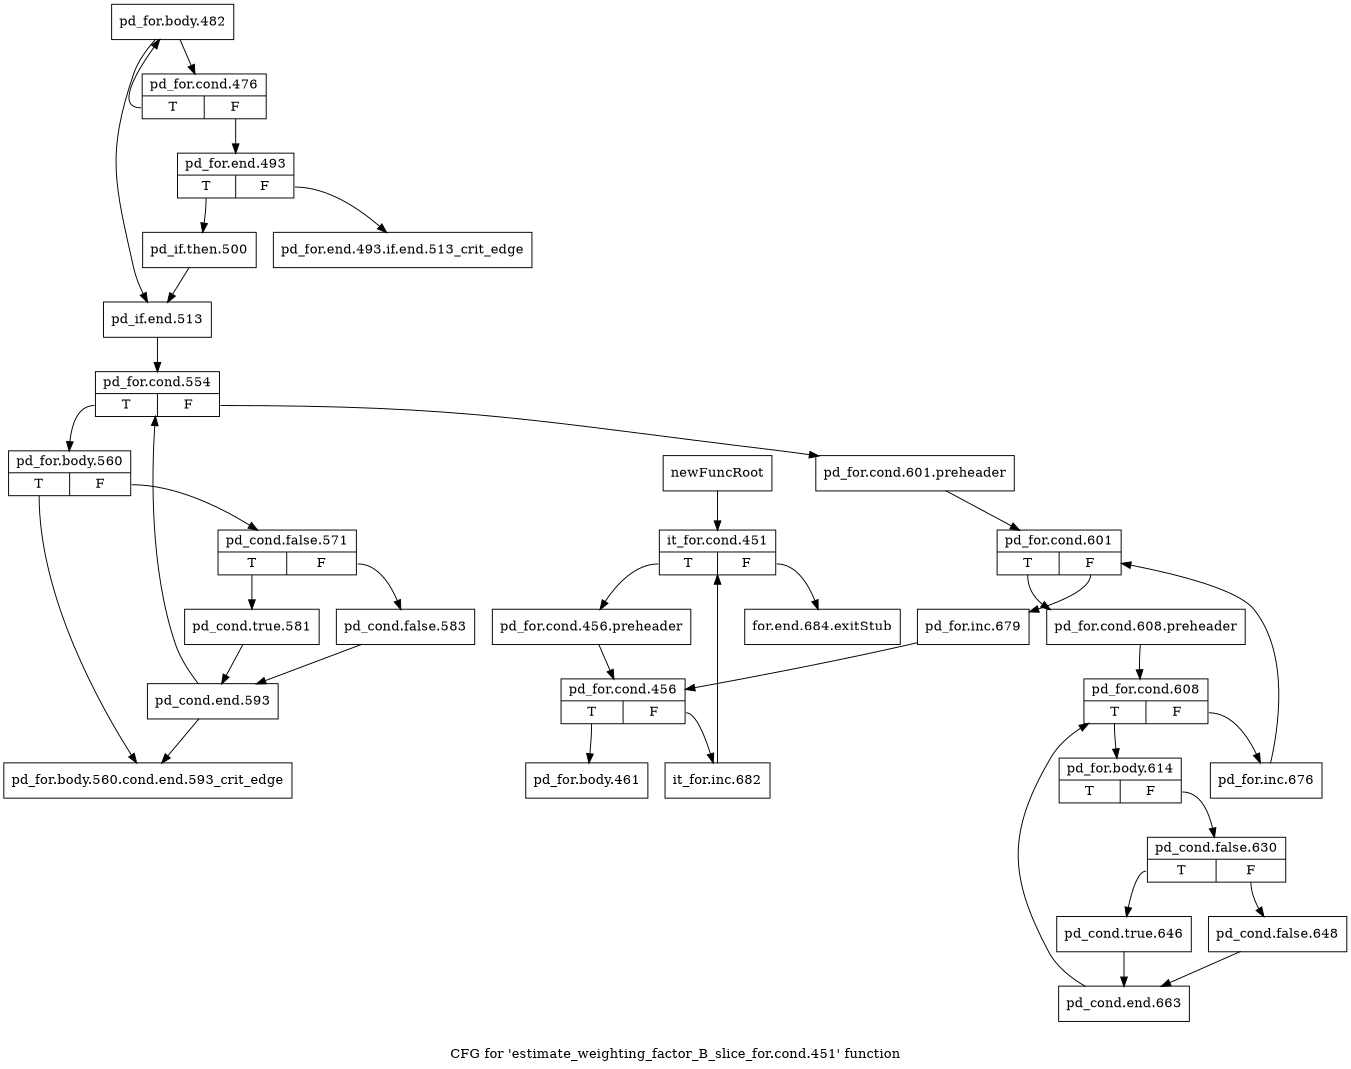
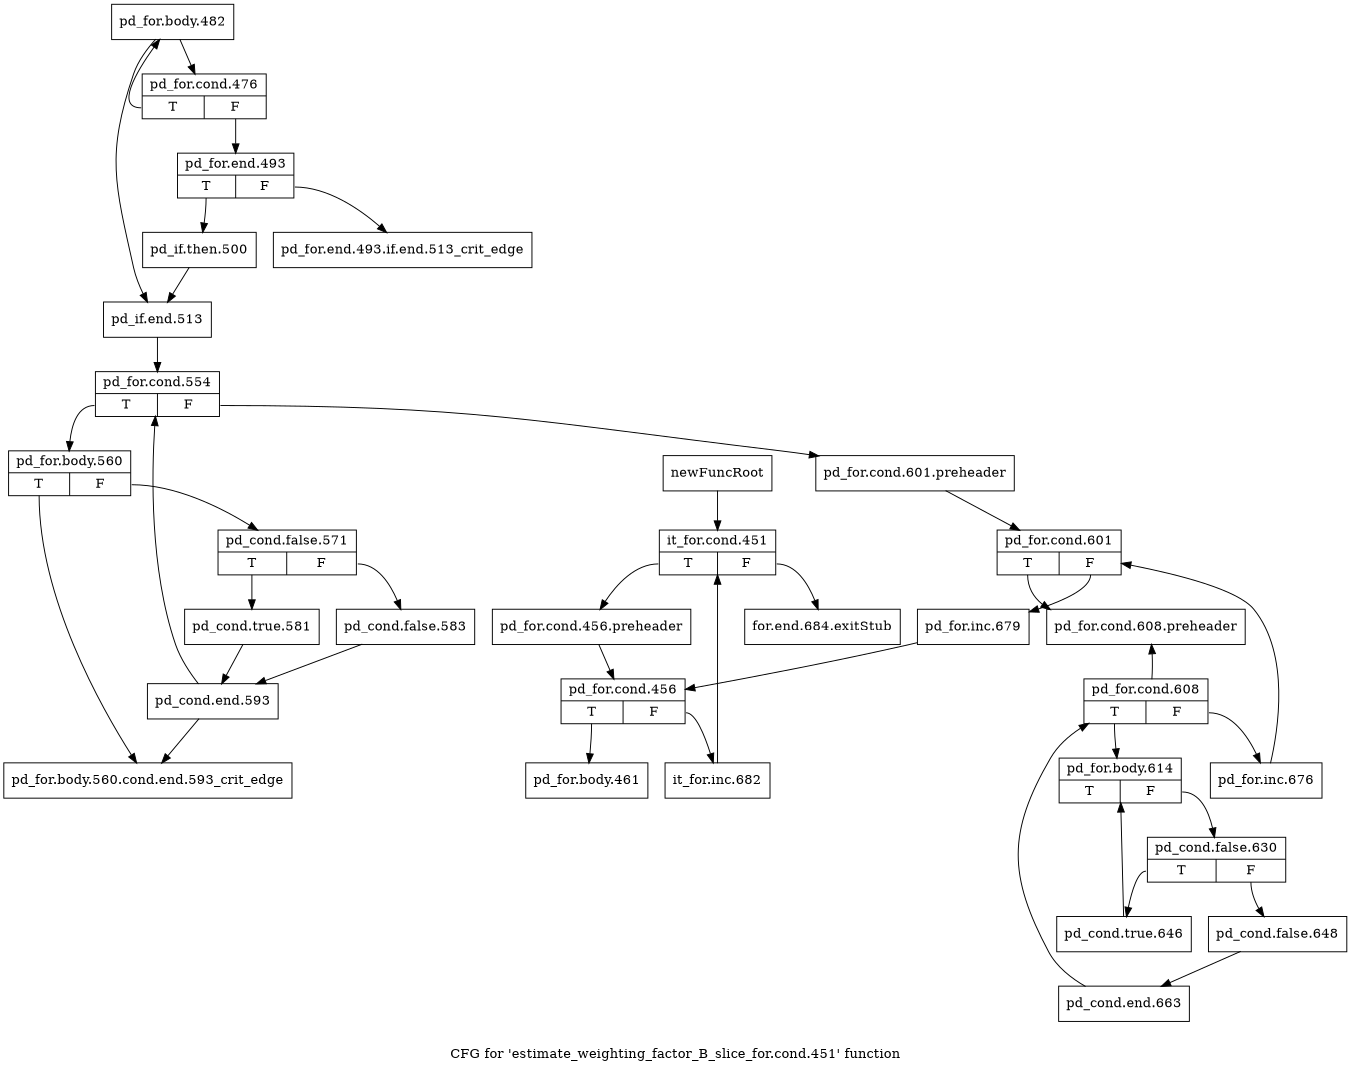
edge "pd_for.cond.608.preheader" -> "pd_for.cond.608": reversed
edge "pd_cond.true.646" -> "pd_cond.end.663": now "pd_cond.true.646" -> "pd_for.body.614"
